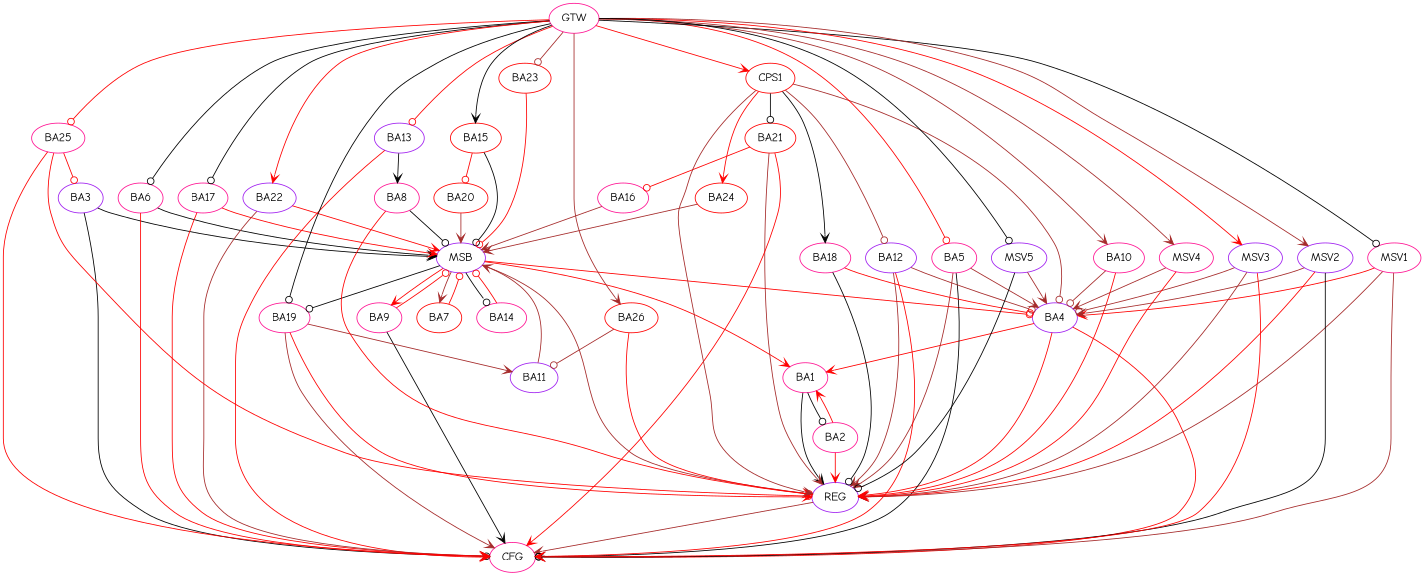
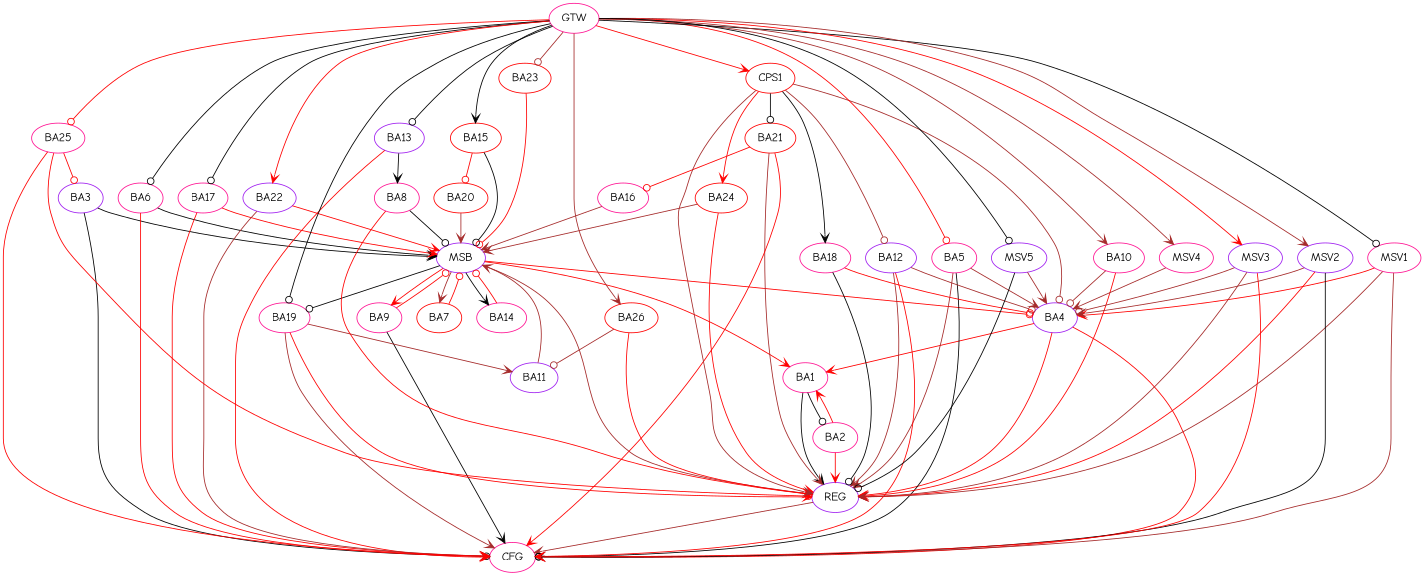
edge "GTW" -> "BA13": color red -> black
edge "MSB" -> "BA14": arrowhead odot -> vee
edge "MSV4" -> "REG": now "BA24" -> "REG"
